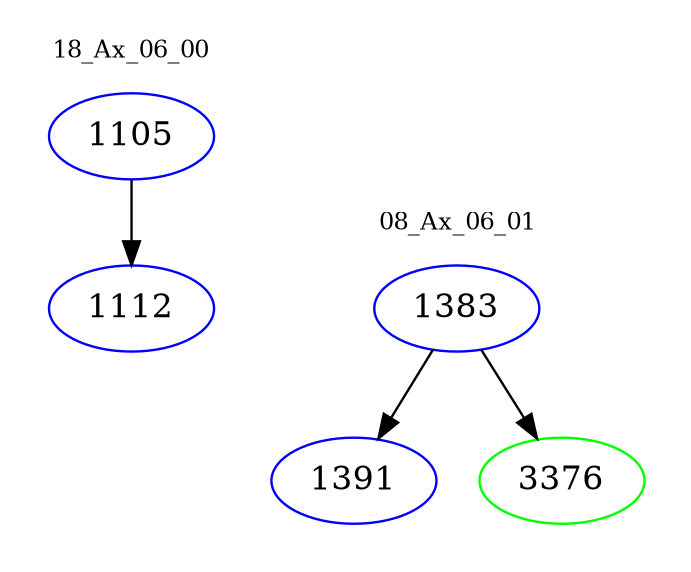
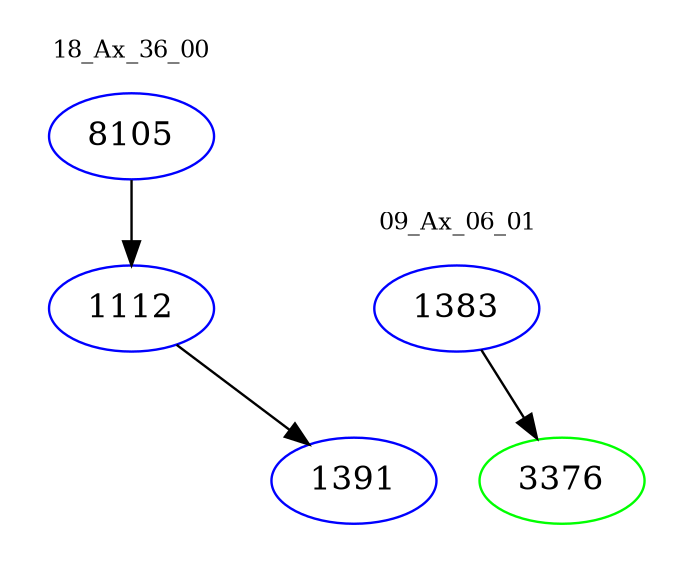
cluster "18_Ax_06_00": label "18_Ax_06_00" -> "18_Ax_36_00"
node "1105": label "1105" -> "8105"
cluster "08_Ax_06_01": label "08_Ax_06_01" -> "09_Ax_06_01"
edge "1383" -> "1391": now "1112" -> "1391"
